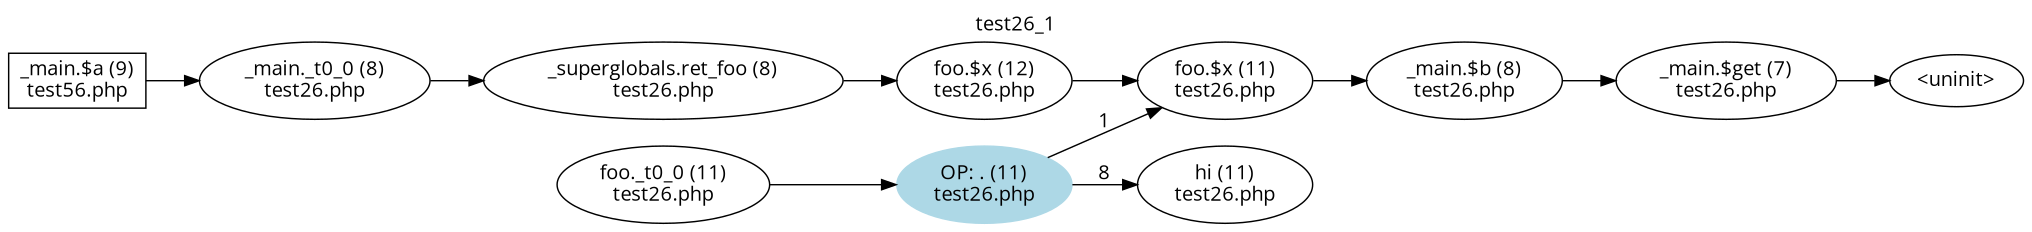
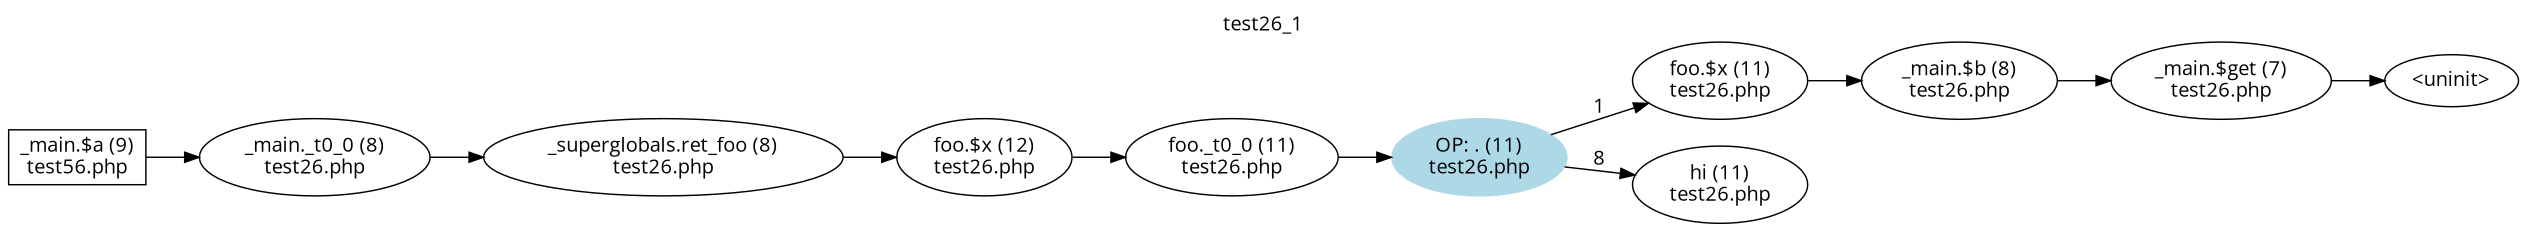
edge "foo.$x (12) test26.php" -> "foo.$x (11) test26.php": now "foo.$x (12) test26.php" -> "foo._t0_0 (11) test26.php"
